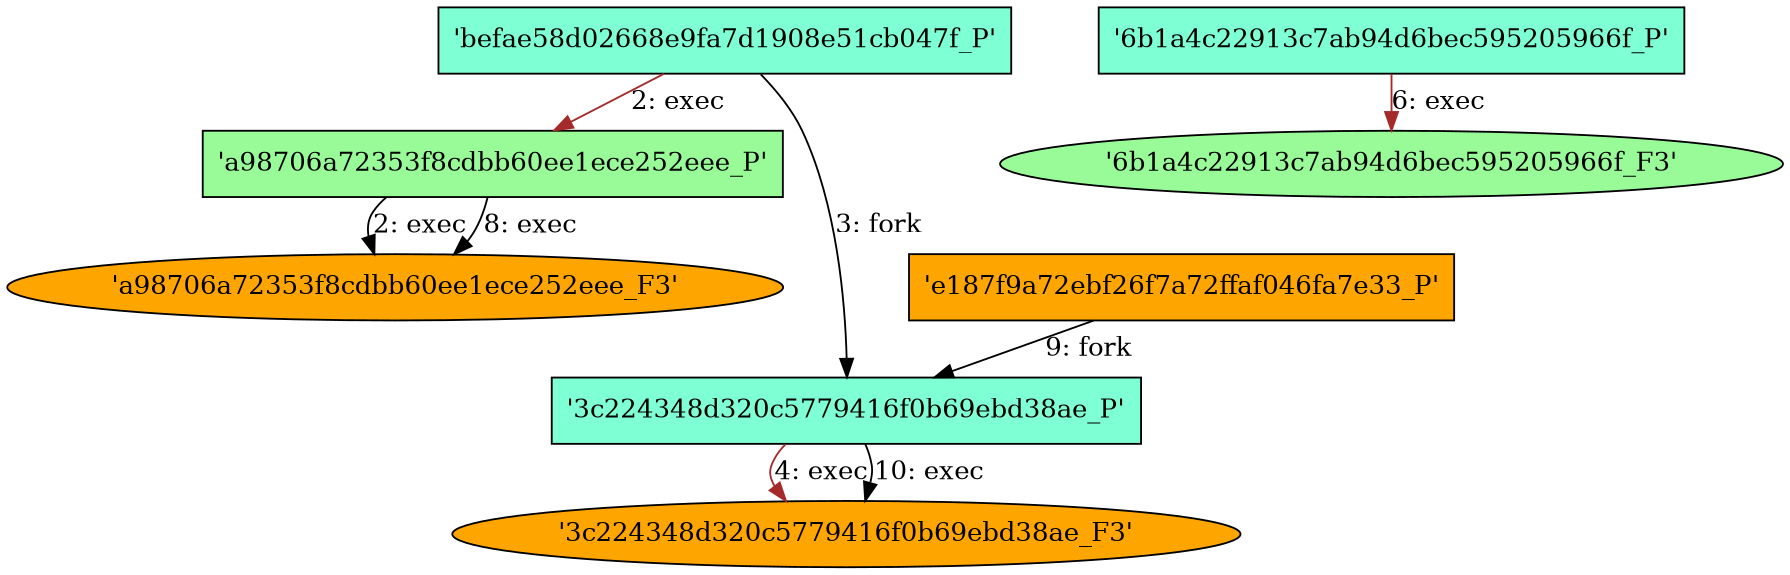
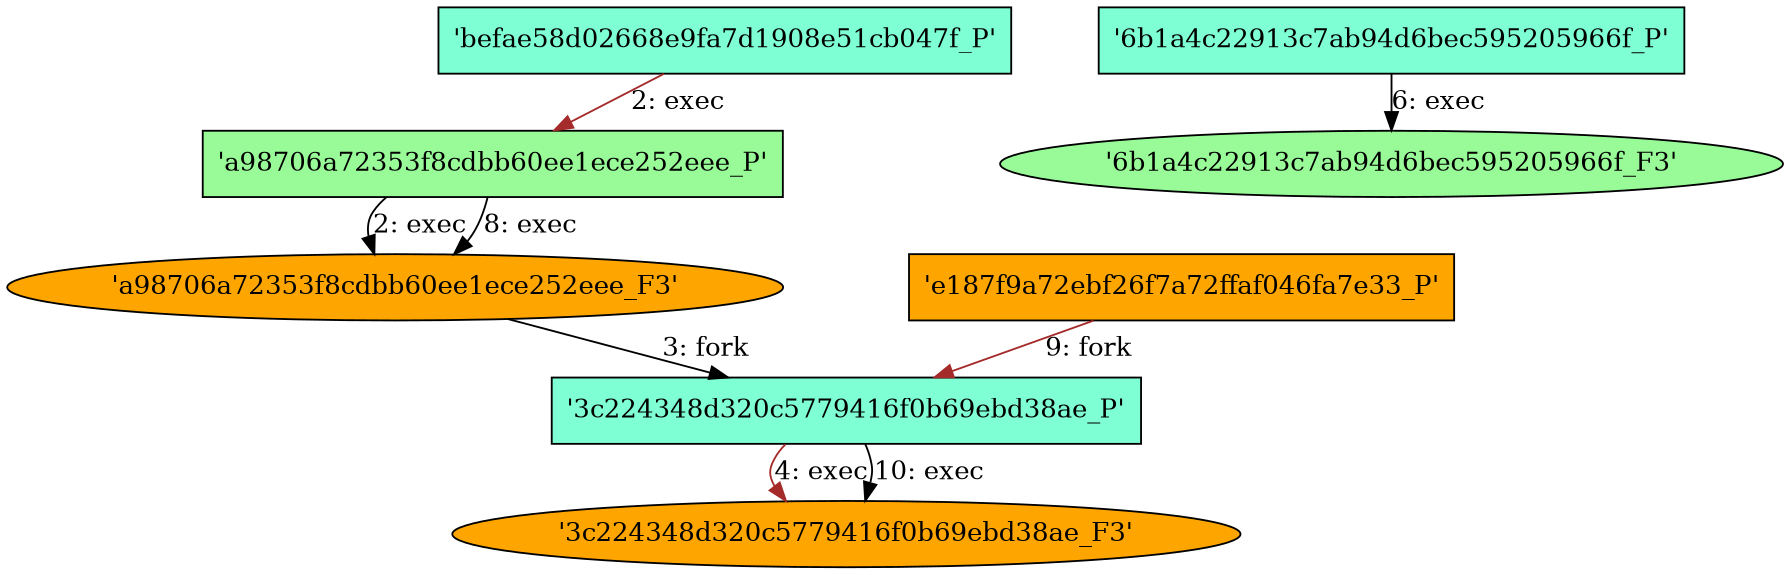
edge "'6b1a4c22913c7ab94d6bec595205966f_P'" -> "'6b1a4c22913c7ab94d6bec595205966f_F3'": color brown -> black
edge "'befae58d02668e9fa7d1908e51cb047f_P'" -> "'3c224348d320c5779416f0b69ebd38ae_P'": now "'a98706a72353f8cdbb60ee1ece252eee_F3'" -> "'3c224348d320c5779416f0b69ebd38ae_P'"
edge "'e187f9a72ebf26f7a72ffaf046fa7e33_P'" -> "'3c224348d320c5779416f0b69ebd38ae_P'": color black -> brown
